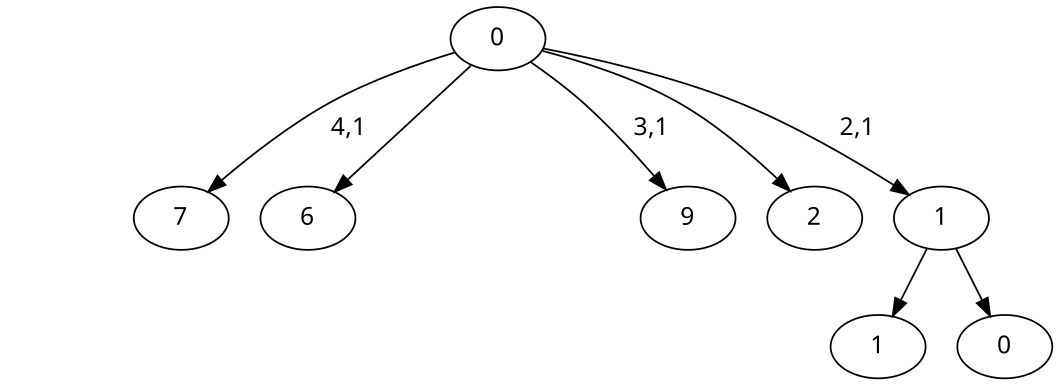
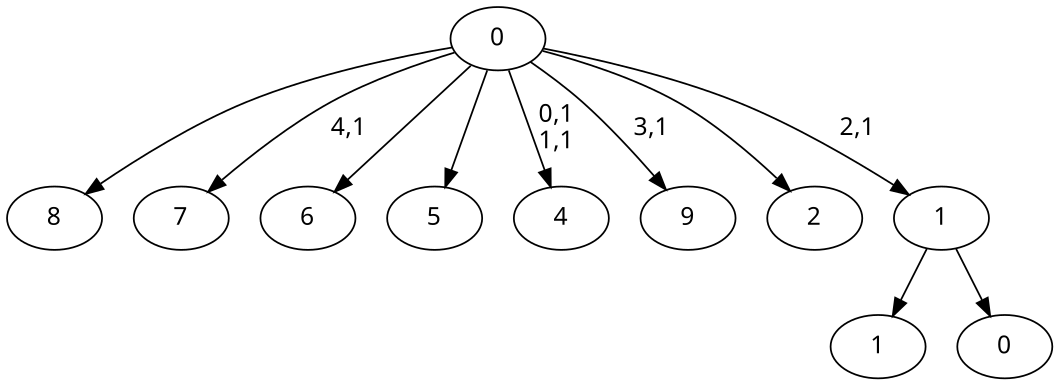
node "8": added
node "5": added
node "4": added
